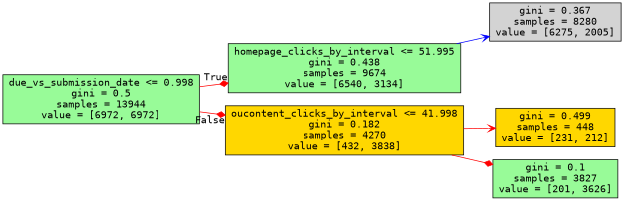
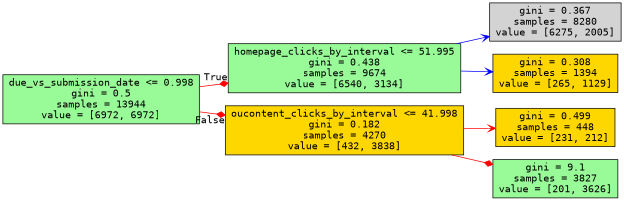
node "gini = 0.308 samples = 1394 value = [265, 1129]": added
node "gini = 0.1 samples = 3827 value = [201, 3626]": label "gini = 0.1 samples = 3827 value = [201, 3626]" -> "gini = 9.1 samples = 3827 value = [201, 3626]"
